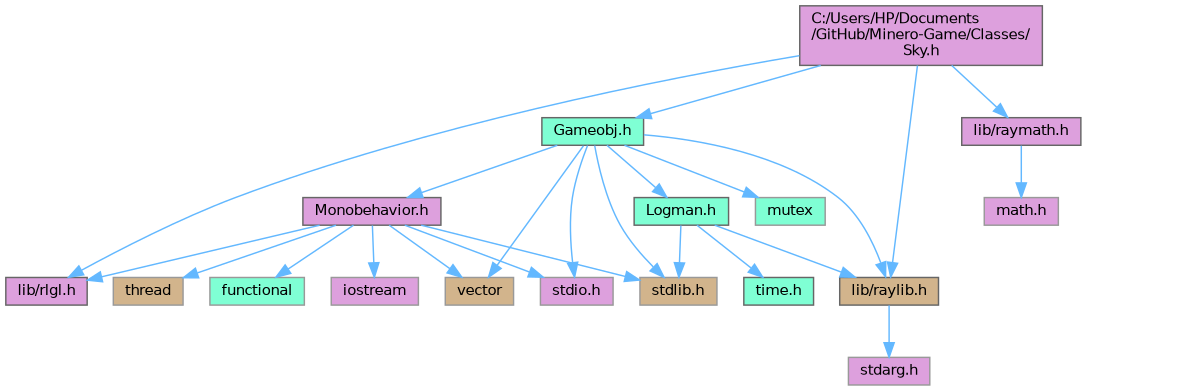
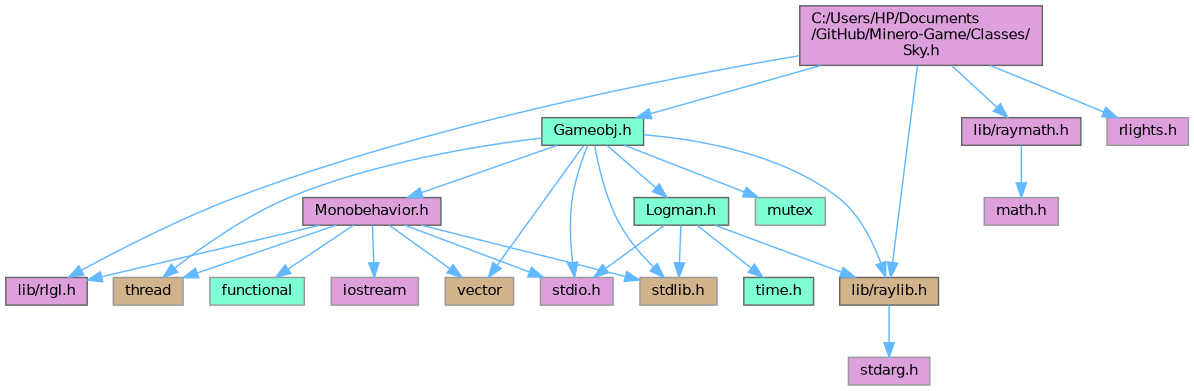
node "rlights.h": added
edge "Gameobj.h" -> "thread": added
edge "Logman.h" -> "stdio.h": added
